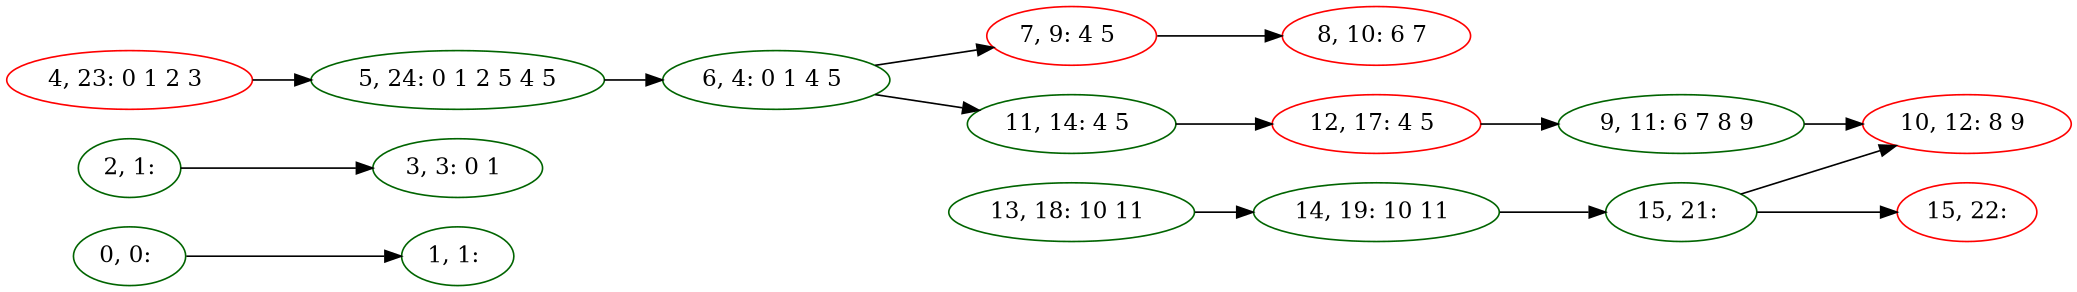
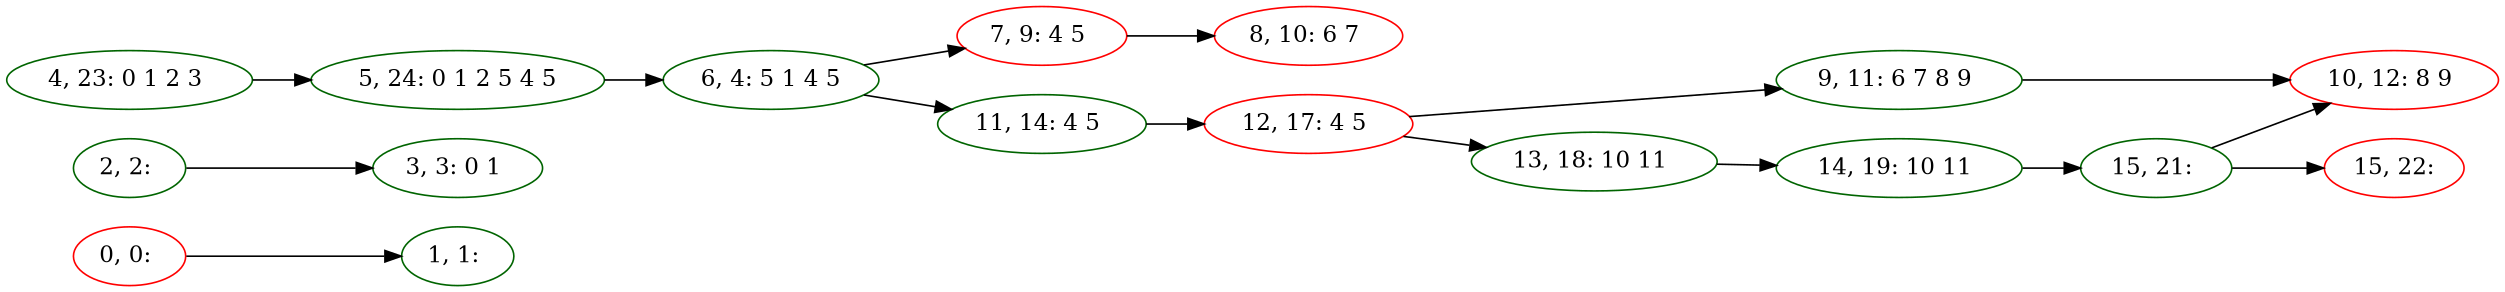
node "4, 23: 0 1 2 3": color red -> darkgreen
node "6, 4: 0 1 4 5": label "6, 4: 0 1 4 5" -> "6, 4: 5 1 4 5"
edge "12, 17: 4 5" -> "13, 18: 10 11": added
node "2, 1:": label "2, 1:" -> "2, 2:"
node "0, 0:": color darkgreen -> red
